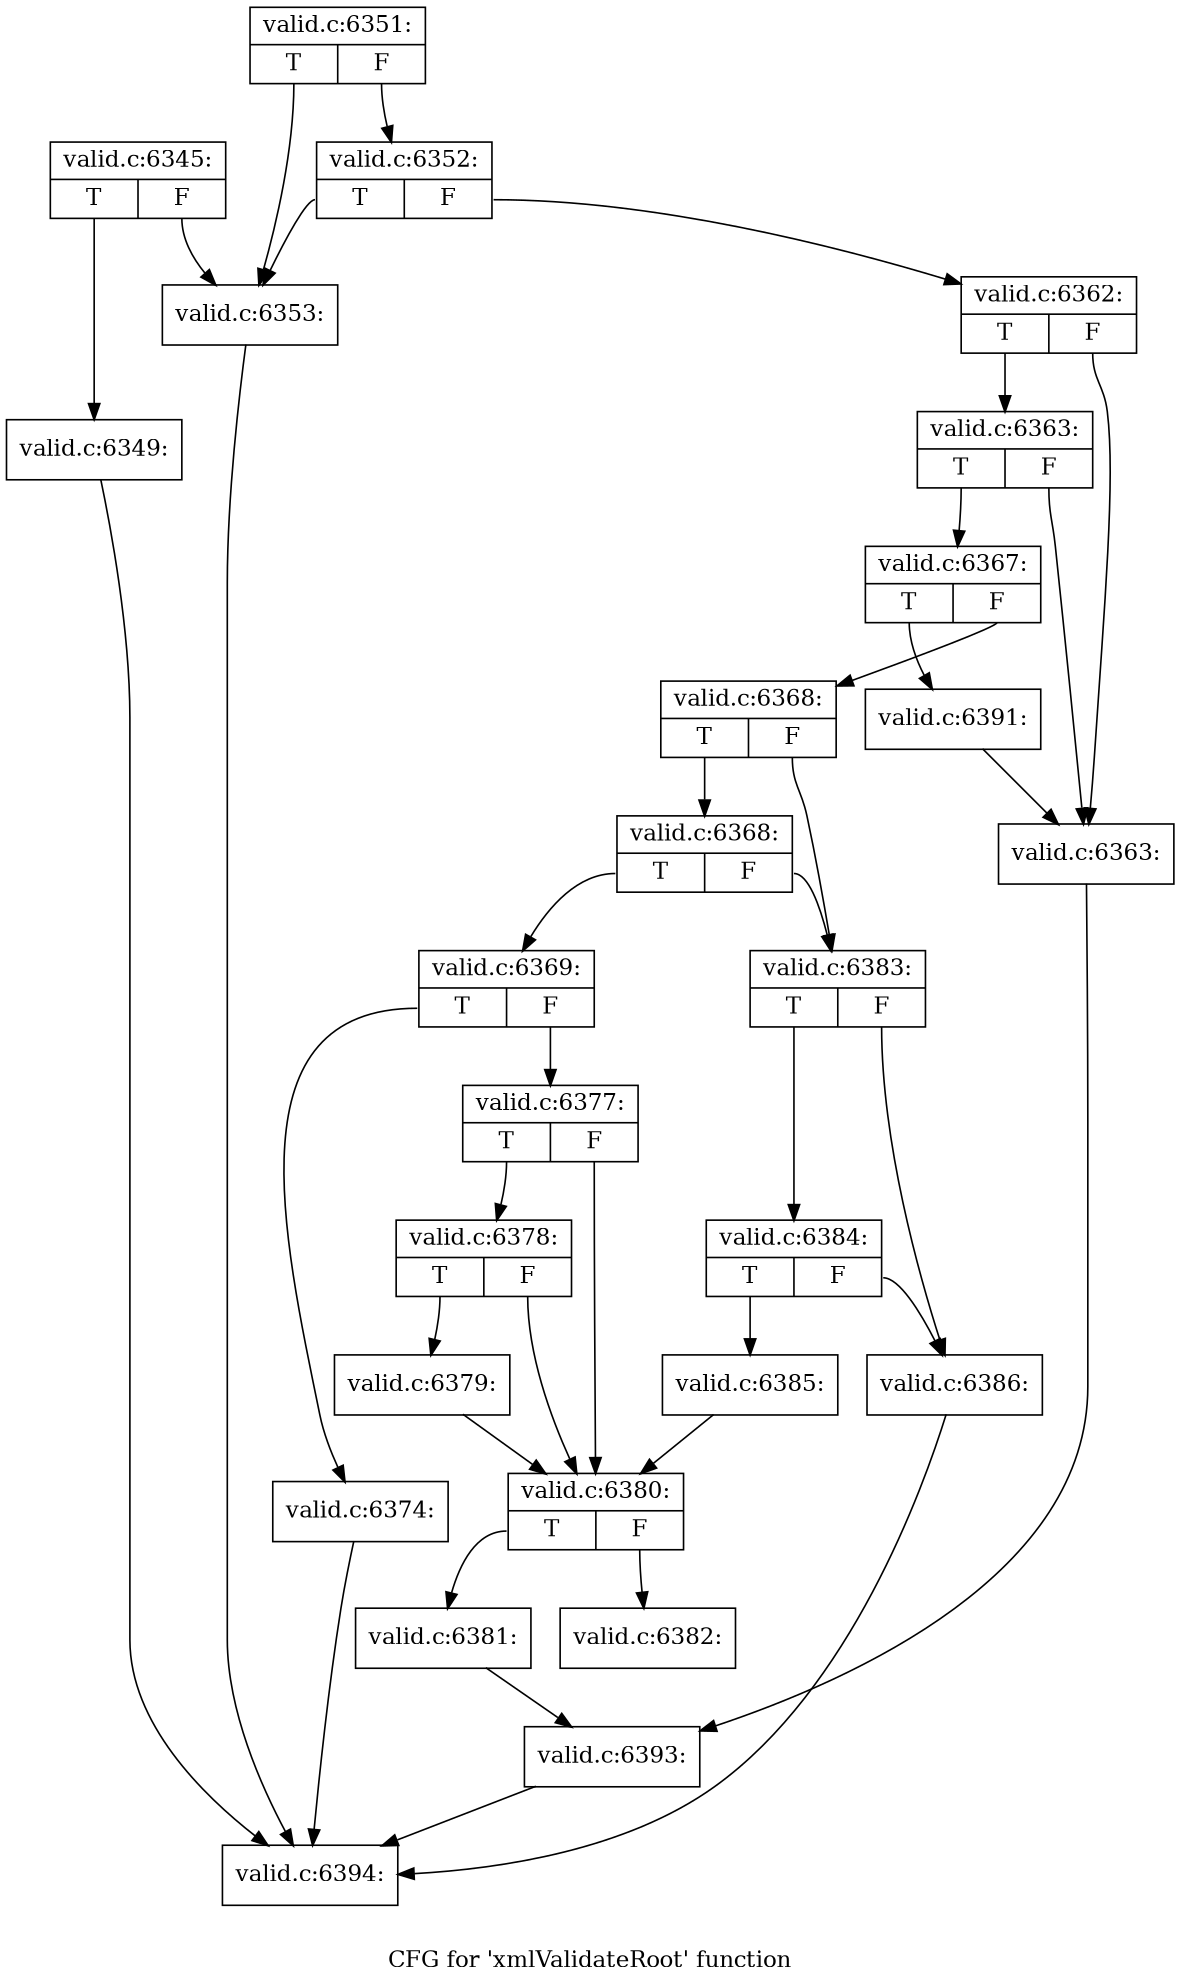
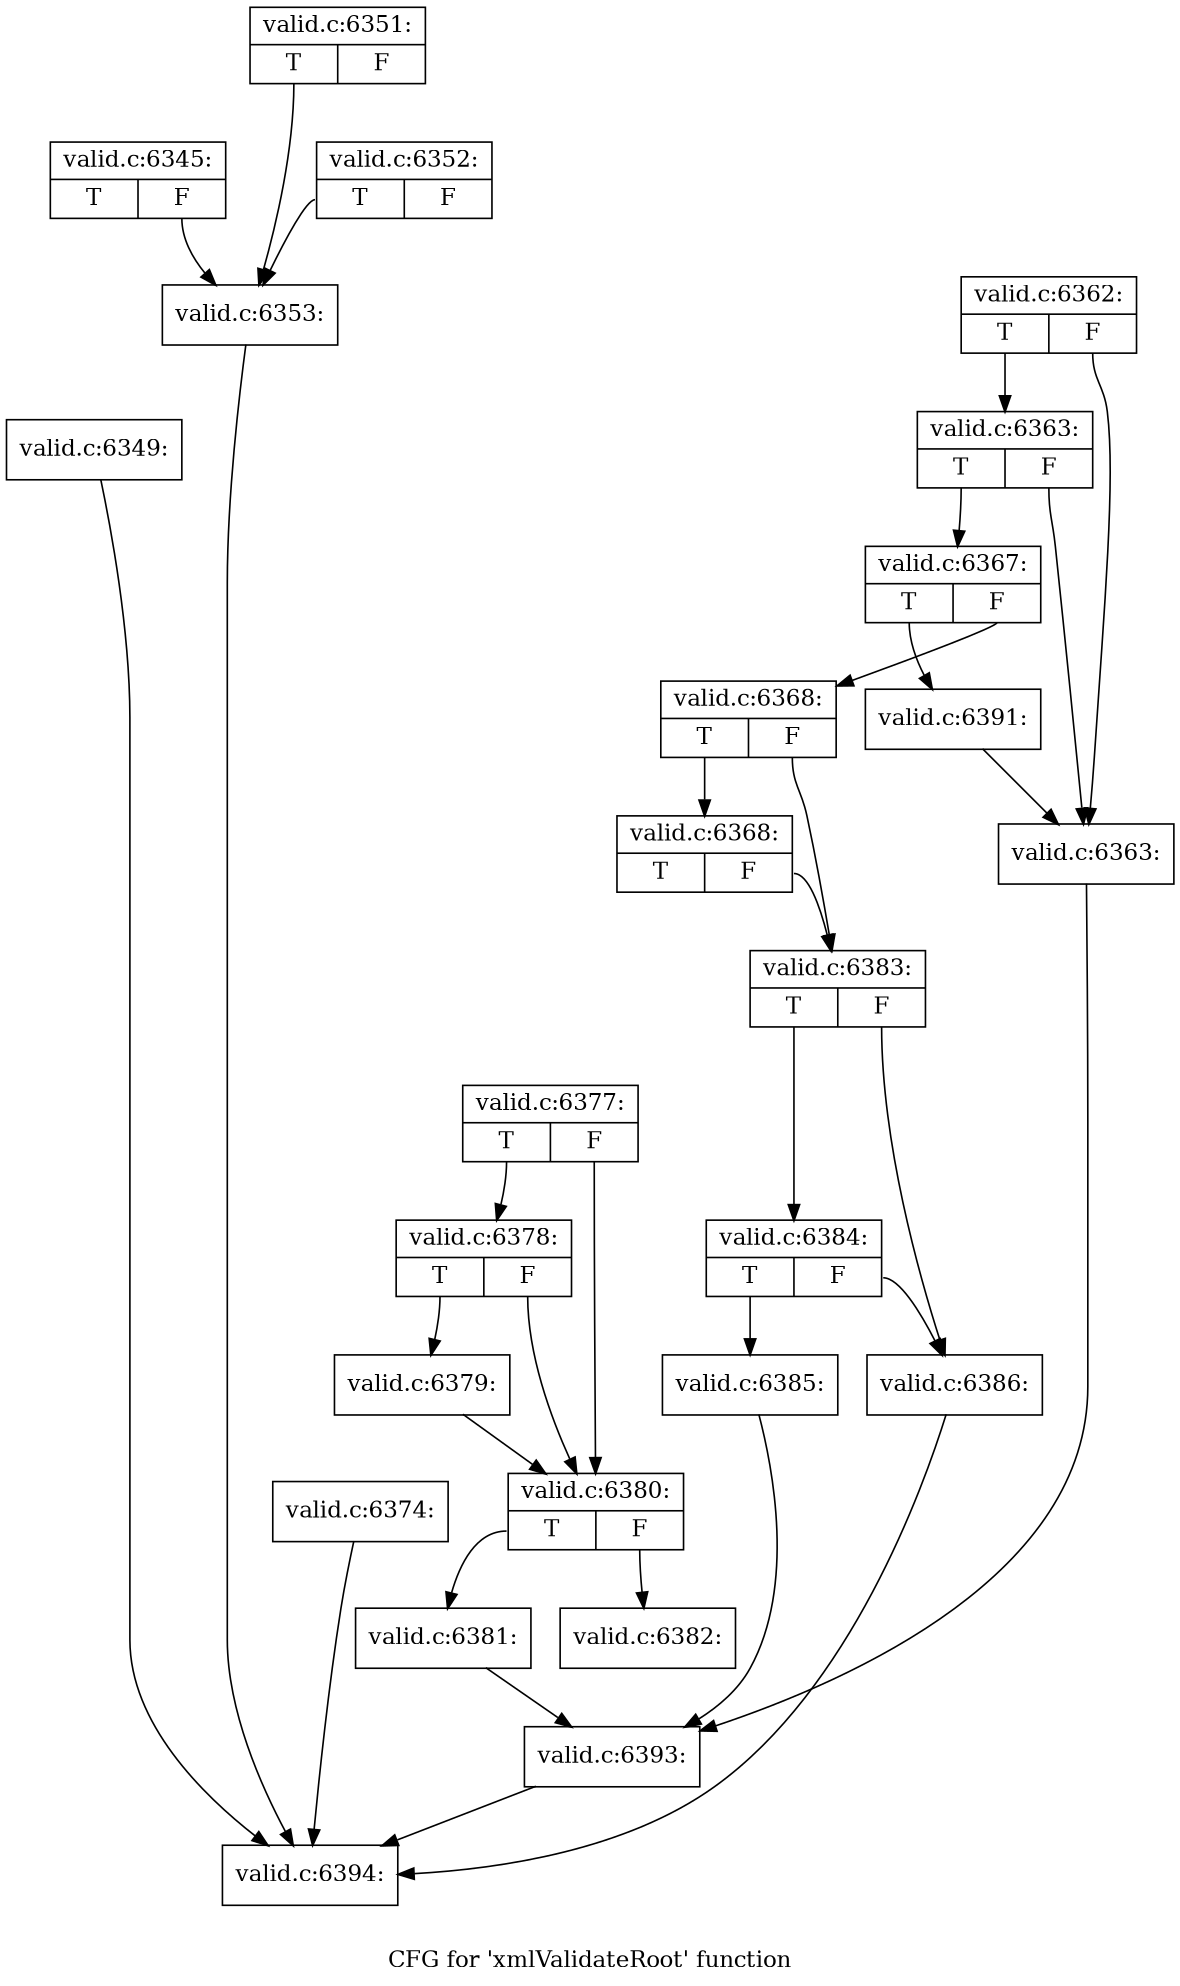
edge "valid.c:6351:" -> "valid.c:6352:": removed
edge "valid.c:6352:" -> "valid.c:6362:": removed
edge "valid.c:6345:" -> "valid.c:6349:": removed
node "valid.c:6369:": removed
edge "valid.c:6385:" -> "valid.c:6380:": now "valid.c:6385:" -> "valid.c:6393:"
